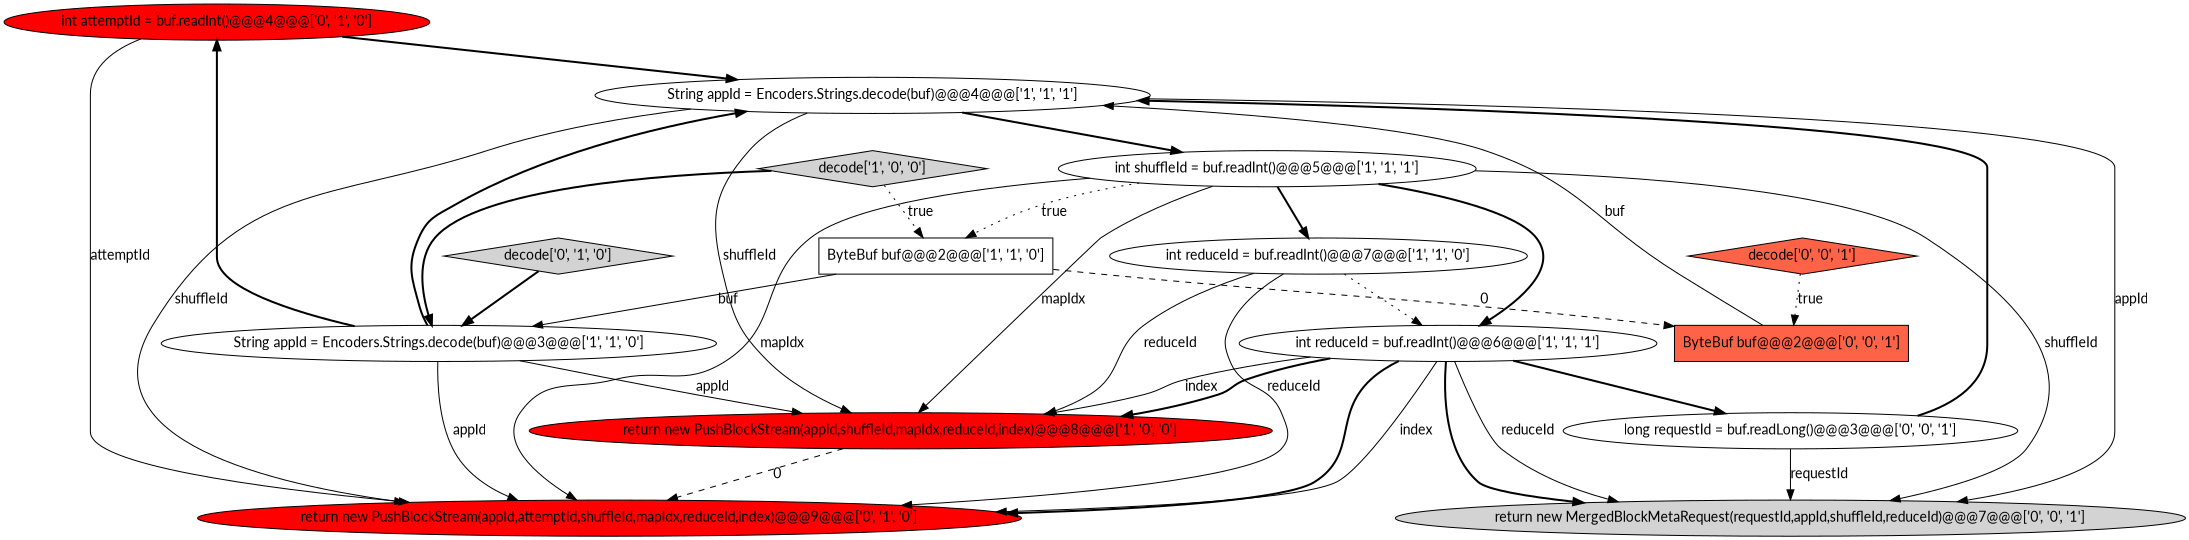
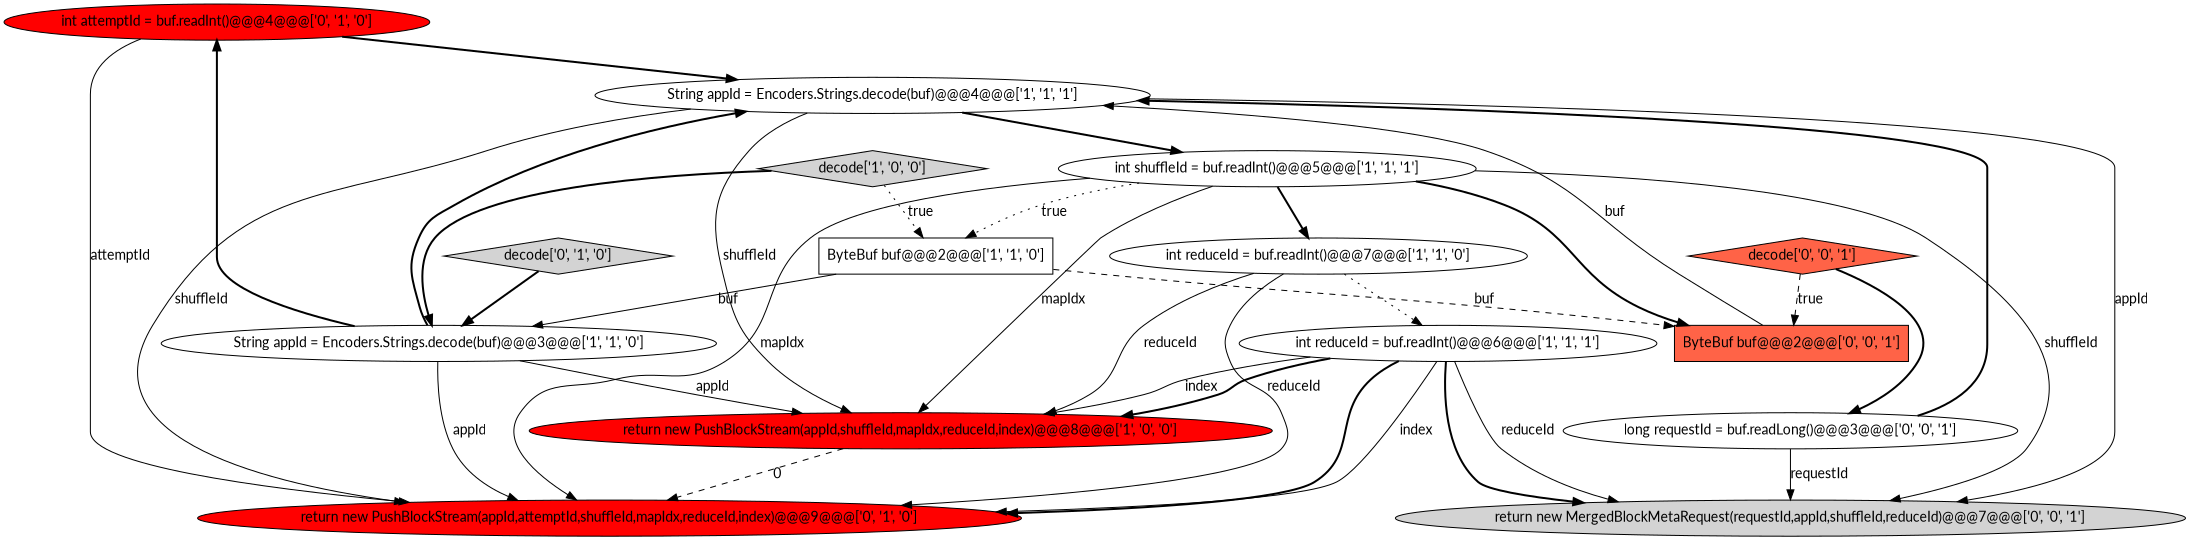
edge "int shuffleId = buf.readInt()@@@5@@@['1', '1', '1']" -> "int reduceId = buf.readInt()@@@6@@@['1', '1', '1']": now "int shuffleId = buf.readInt()@@@5@@@['1', '1', '1']" -> "ByteBuf buf@@@2@@@['0', '0', '1']"
edge "decode['0', '0', '1']" -> "ByteBuf buf@@@2@@@['0', '0', '1']": style dotted -> dashed
edge "ByteBuf buf@@@2@@@['1', '1', '0']" -> "ByteBuf buf@@@2@@@['0', '0', '1']": label "0" -> "buf"
edge "int reduceId = buf.readInt()@@@6@@@['1', '1', '1']" -> "long requestId = buf.readLong()@@@3@@@['0', '0', '1']": now "decode['0', '0', '1']" -> "long requestId = buf.readLong()@@@3@@@['0', '0', '1']"
